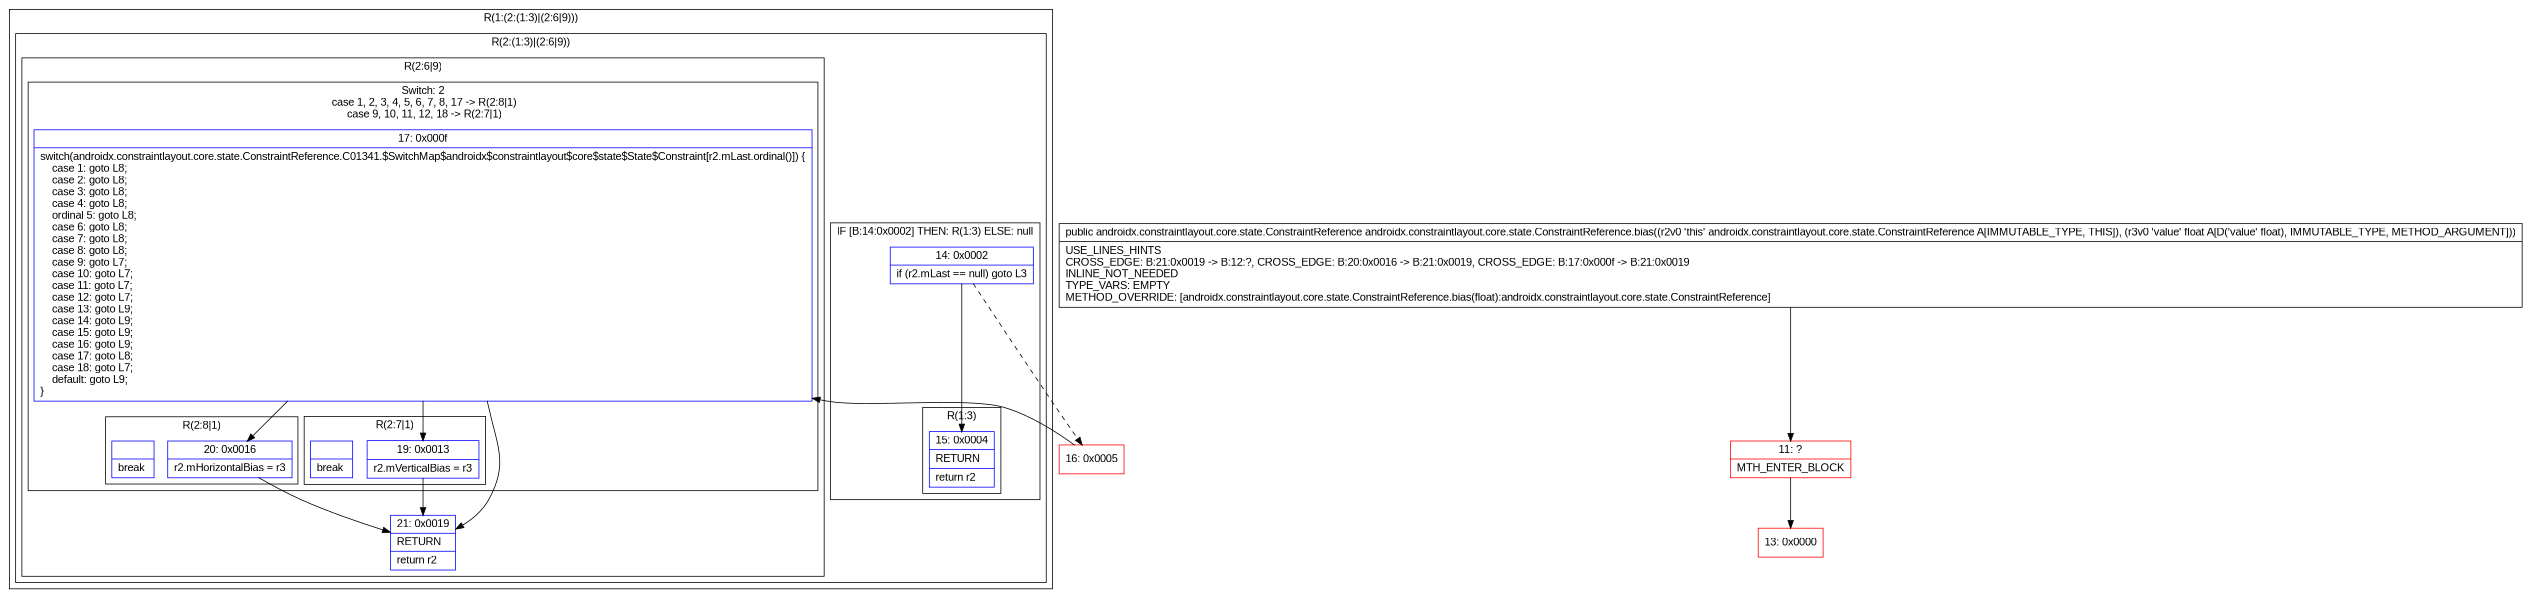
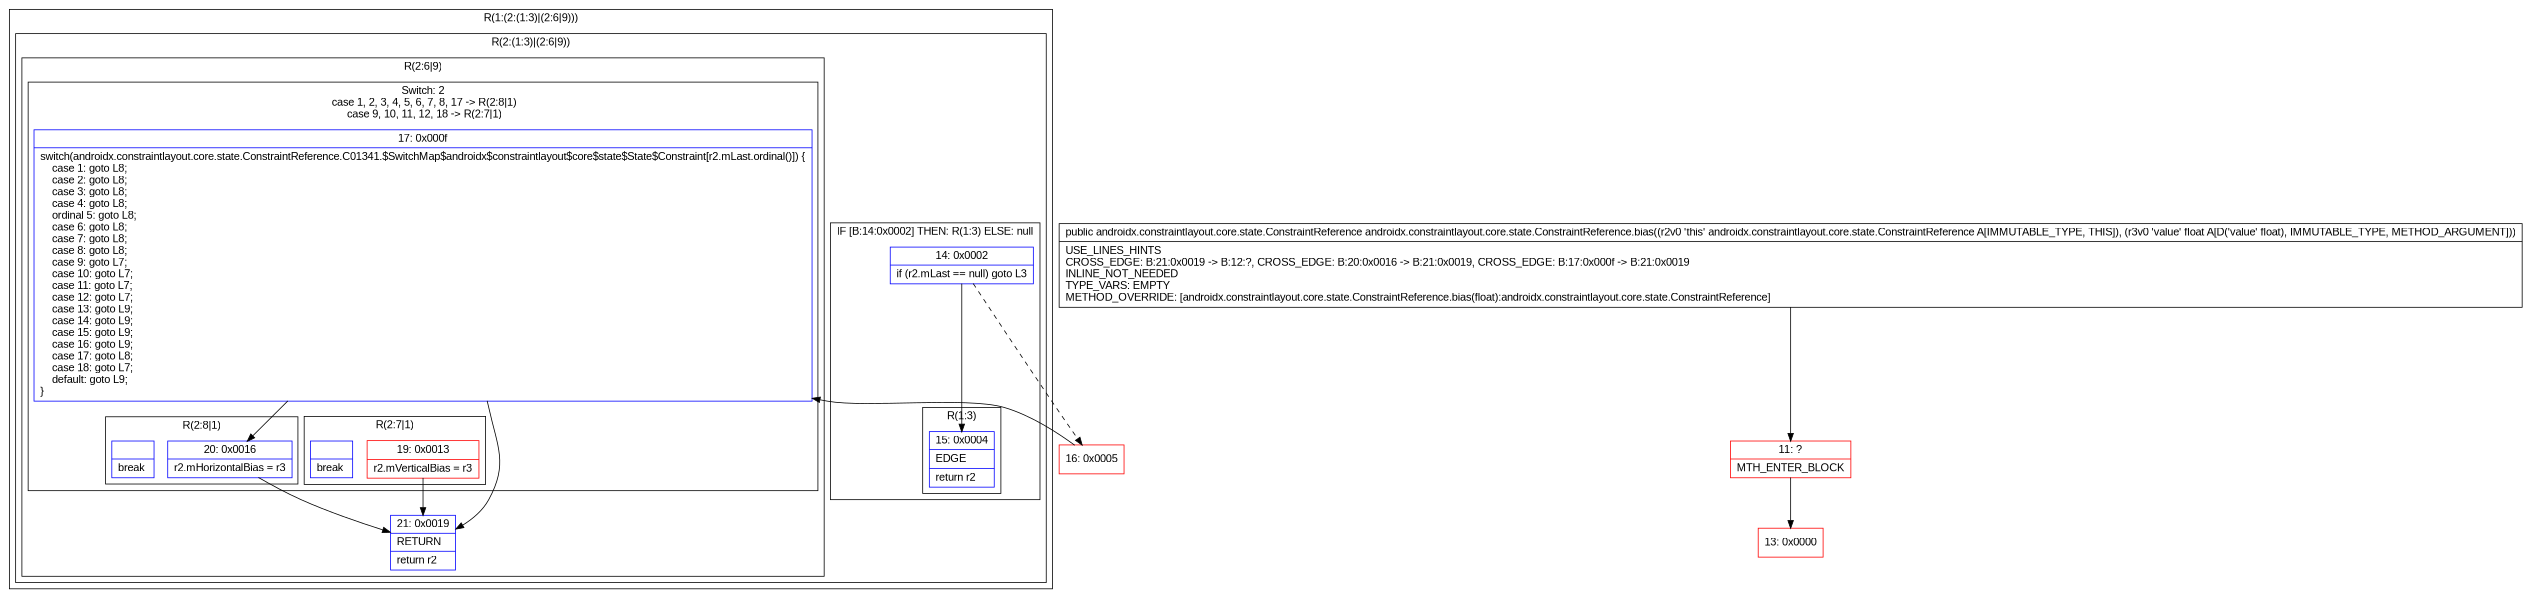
edge "17: 0x000f" -> "19: 0x0013": removed
node "19: 0x0013": color blue -> red
node "15: 0x0004": text "RETURN" -> "EDGE"
